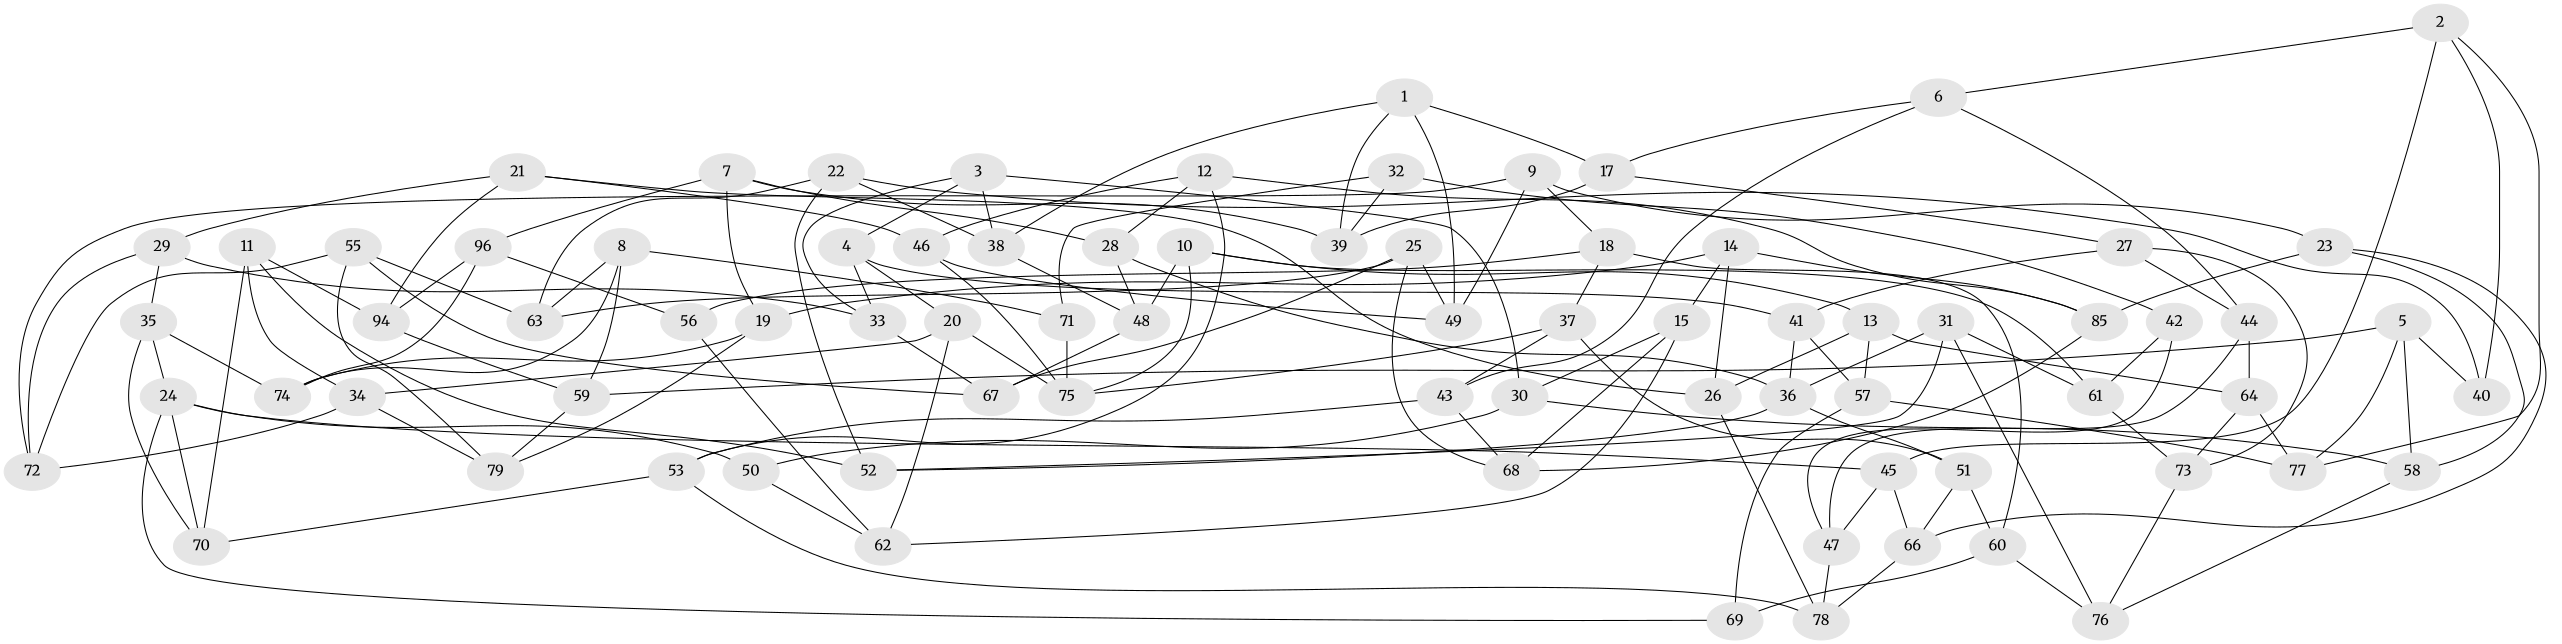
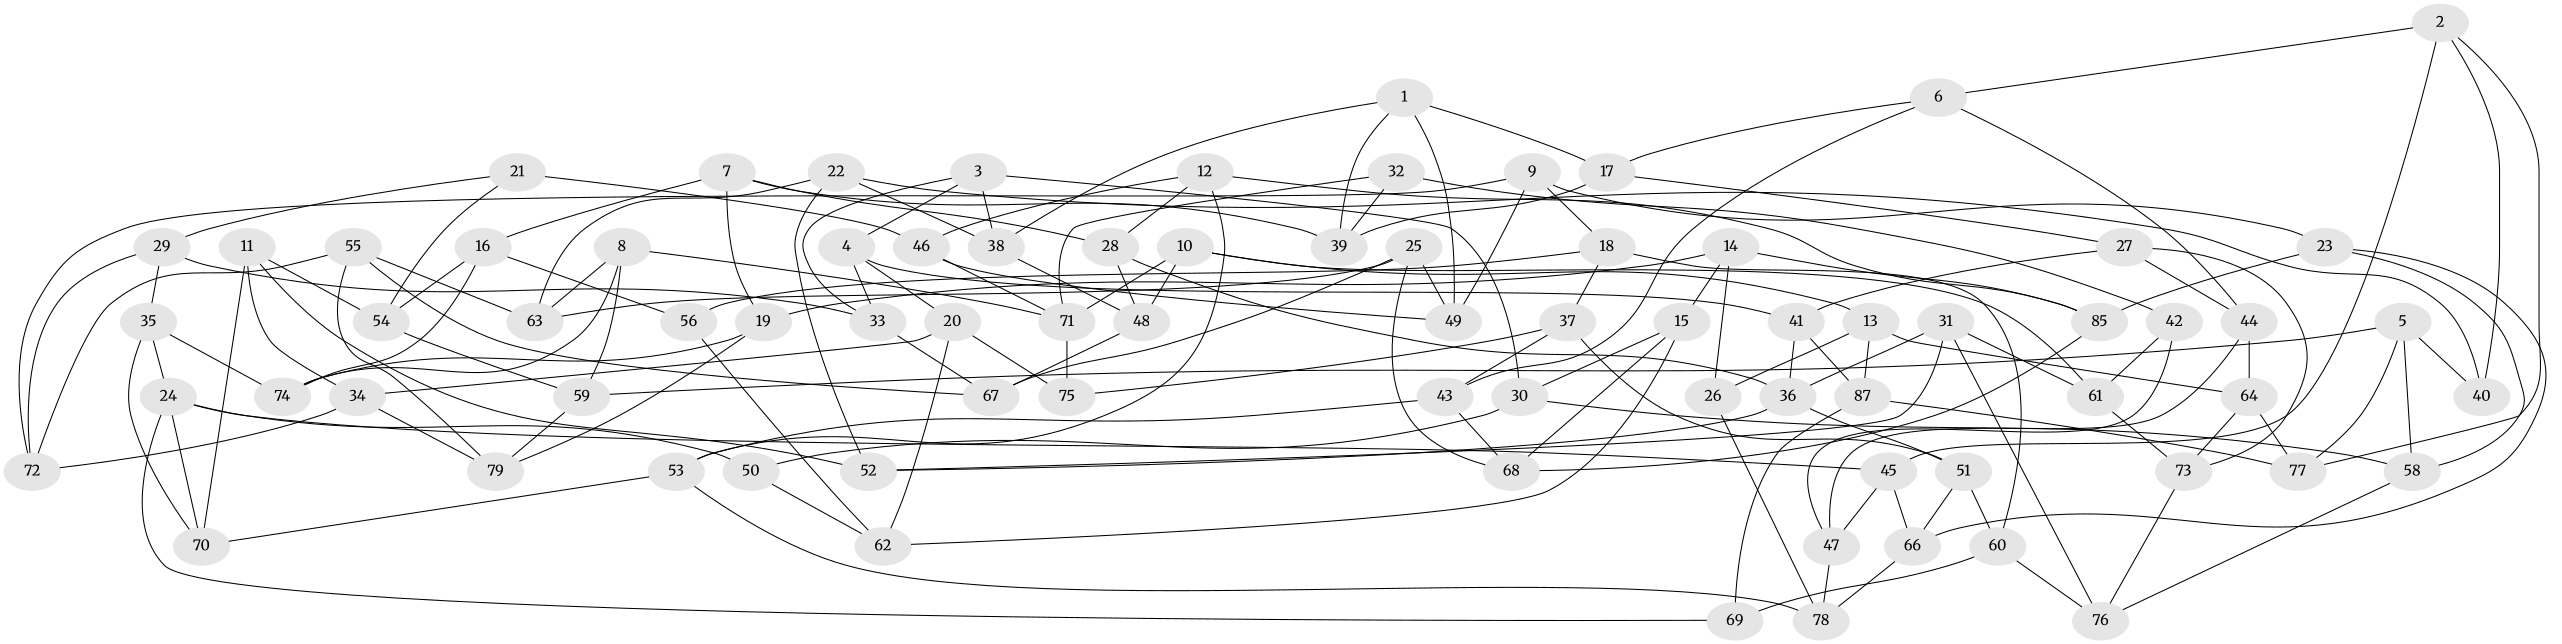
edge "21" -- "26": removed
node "96": label "96" -> "16"
edge "46" -- "75": now "46" -- "71"
node "94": label "94" -> "54"
edge "10" -- "75": now "10" -- "71"
node "57": label "57" -> "87"
